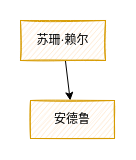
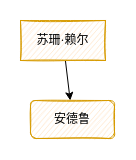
node "安德鲁": shape rectangle -> rounded rectangle
